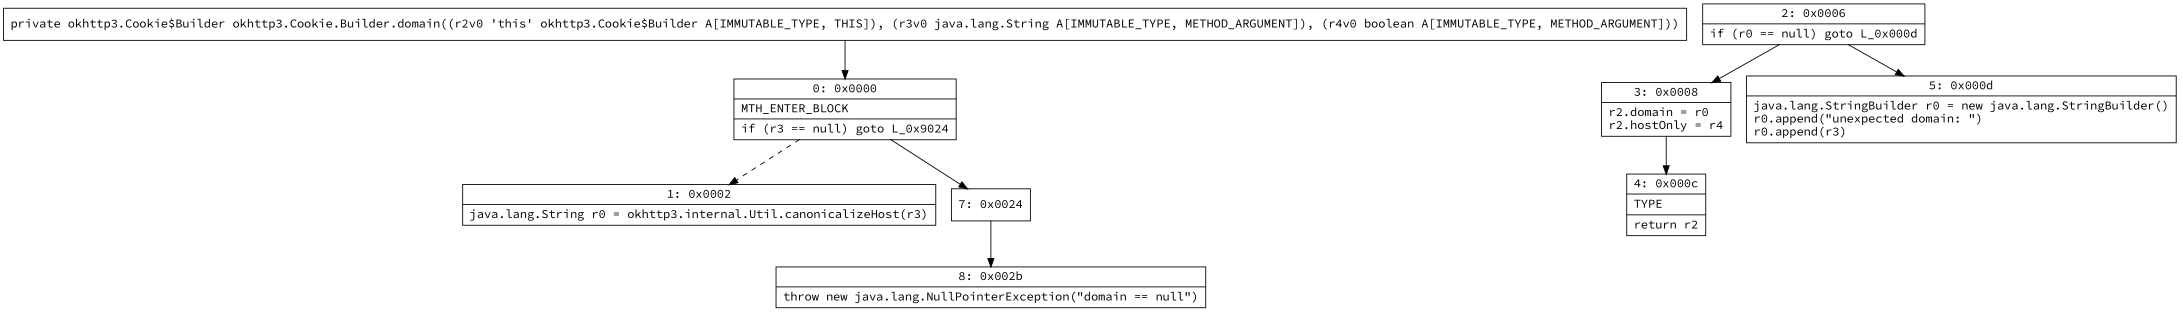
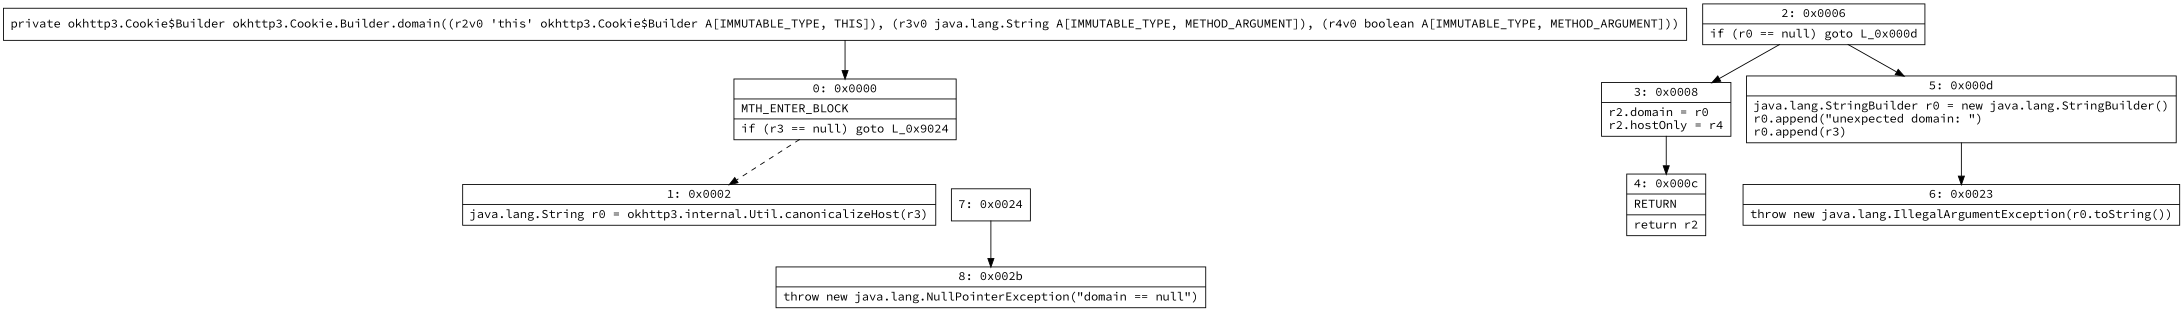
edge "0: 0x0000" -> "7: 0x0024": removed
node "4: 0x000c": text "TYPE" -> "RETURN"
node "6: 0x0023": added
